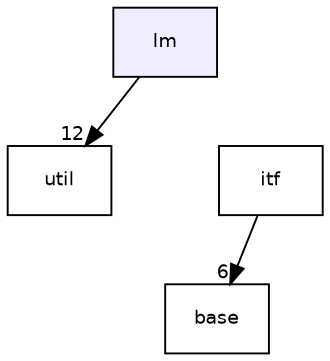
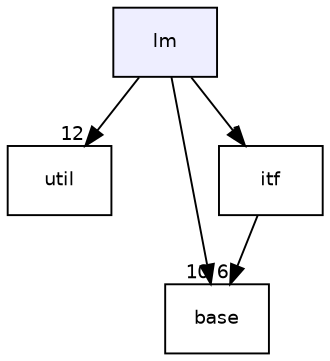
edge "lm" -> "itf": added
edge "lm" -> "base": added
